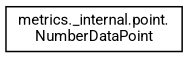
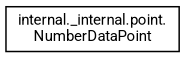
node "metrics._internal.point. NumberDataPoint": label "metrics._internal.point. NumberDataPoint" -> "internal._internal.point. NumberDataPoint"
